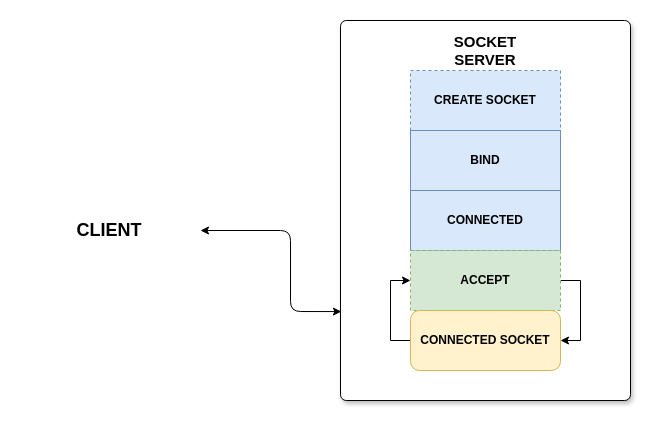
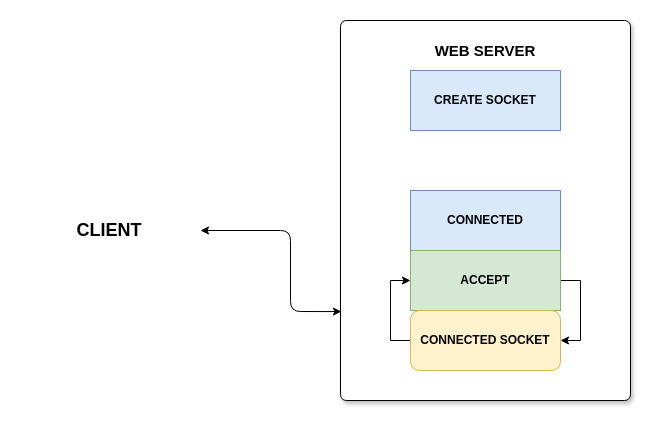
node "SOCKET SERVER": label "SOCKET SERVER" -> "WEB SERVER"
node "CREATE SOCKET": style dashed -> solid
node "BIND": removed
node "ACCEPT": style dashed -> solid
